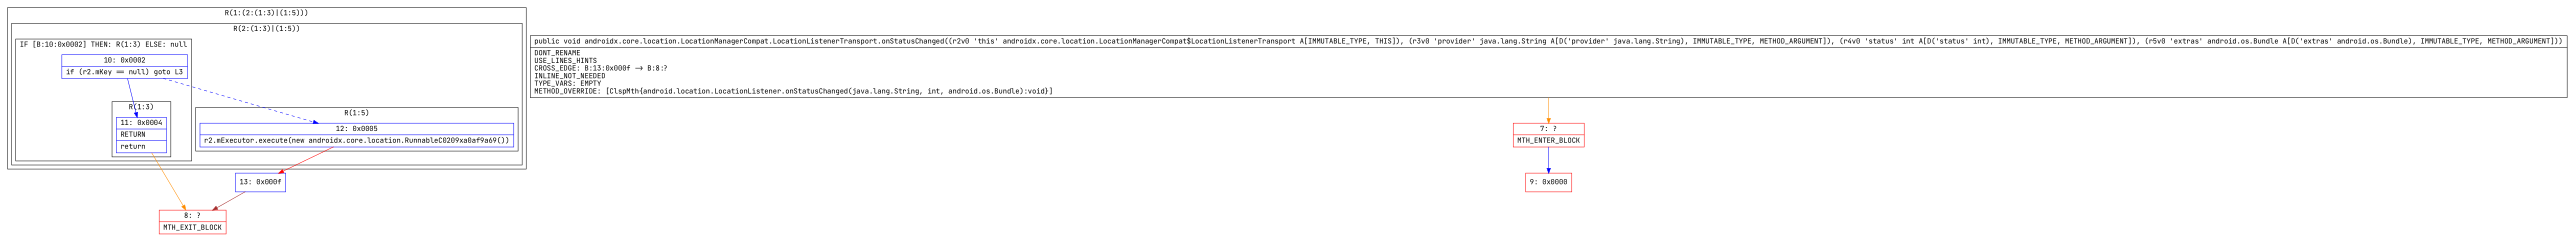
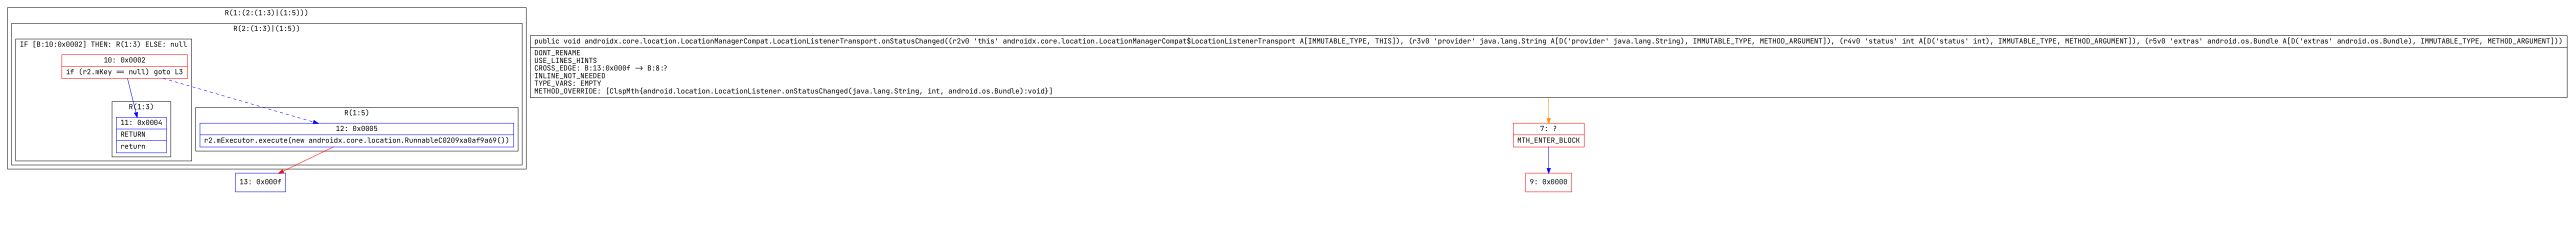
node "10: 0x0002": color blue -> red
node "8: ?": removed
